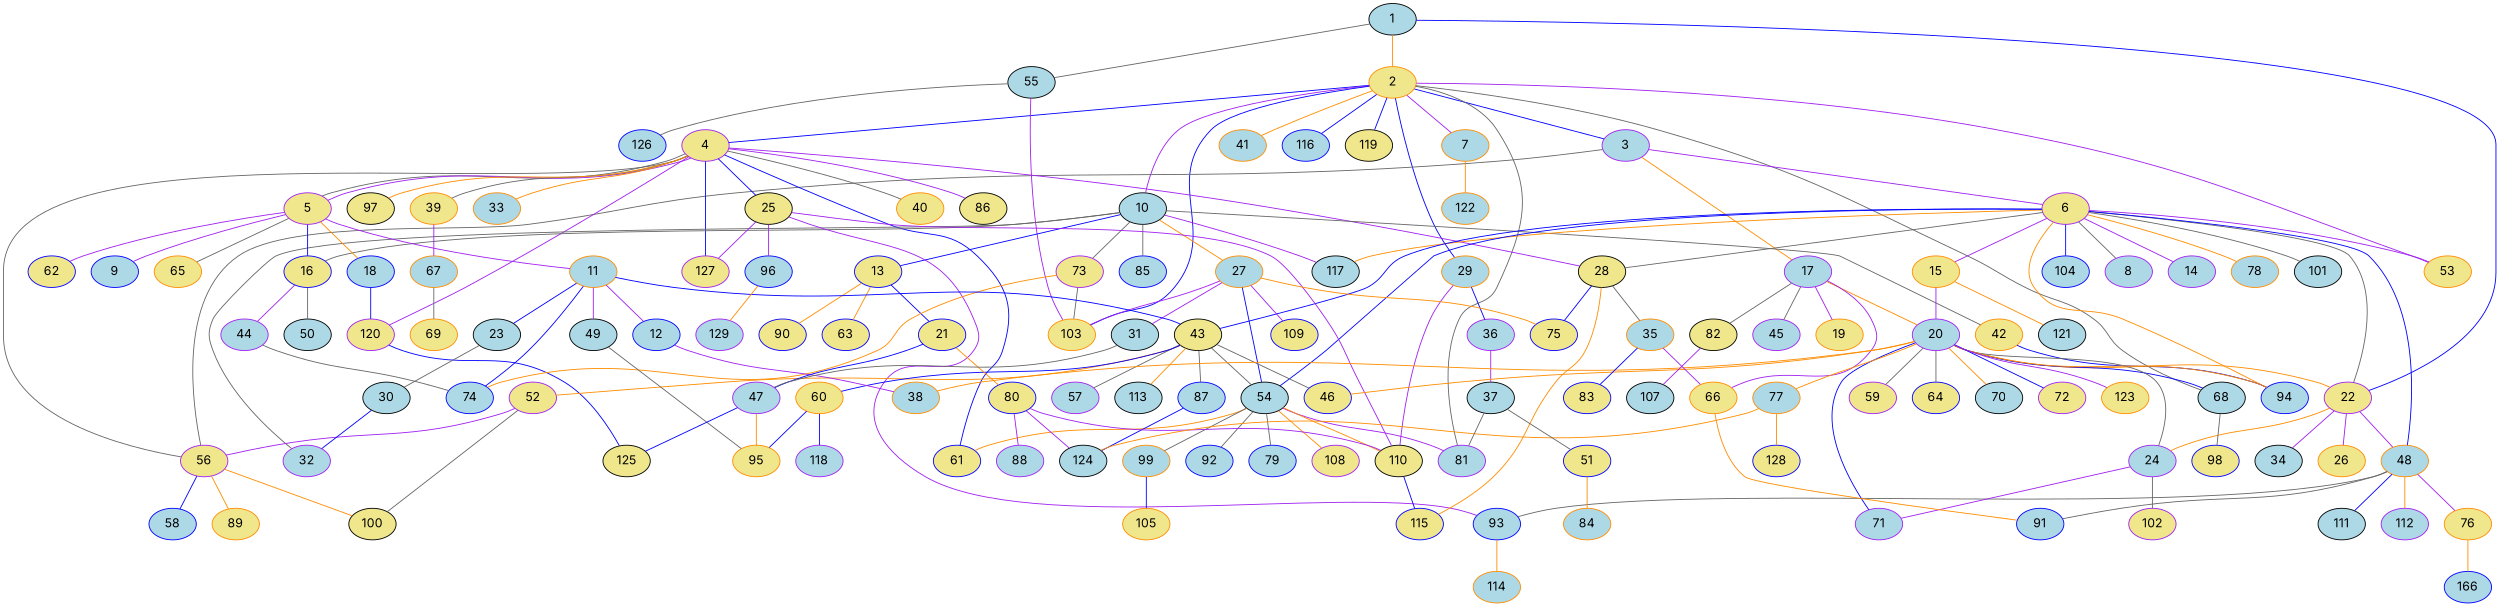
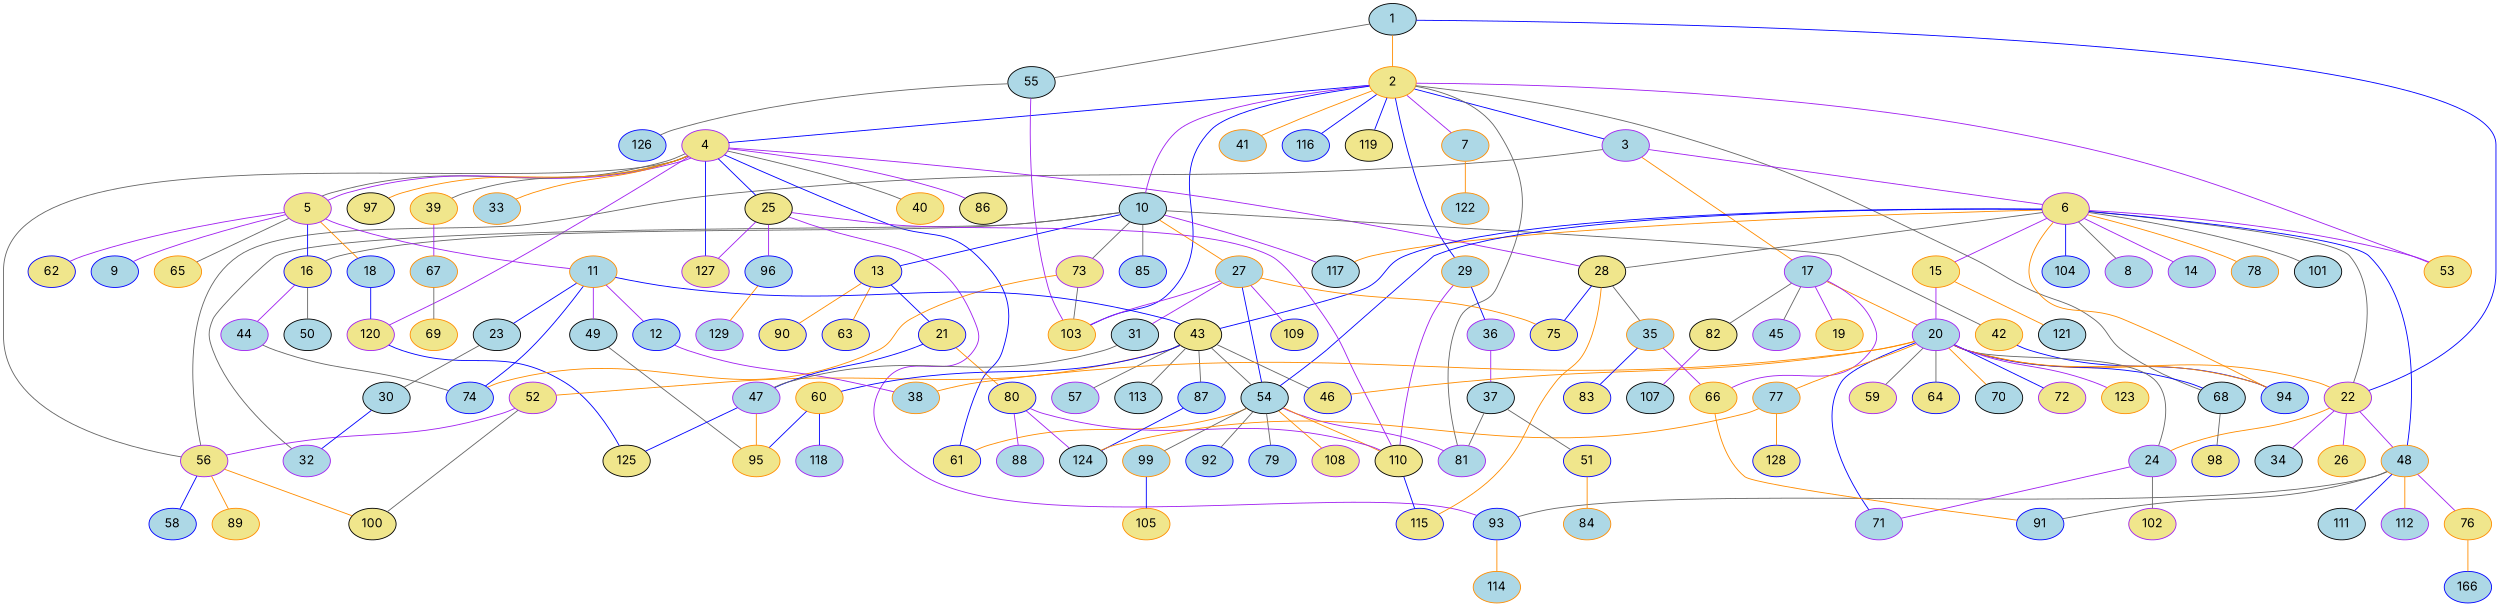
edge "43" -- "113": color darkorange -> gray40
